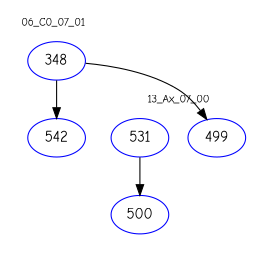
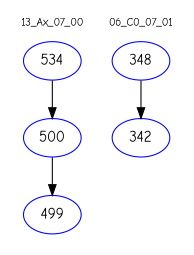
edge "348" -> "499": now "500" -> "499"
node "542": label "542" -> "342"
node "531": label "531" -> "534"
